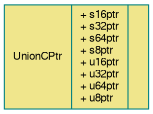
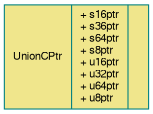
node "UnionCPtr": text "+ s32ptr" -> "+ s36ptr"
